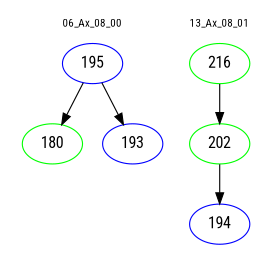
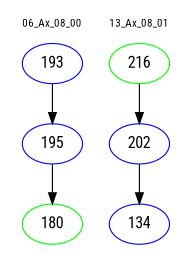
edge "195" -> "193": reversed
node "202": color green -> blue
node "194": label "194" -> "134"
